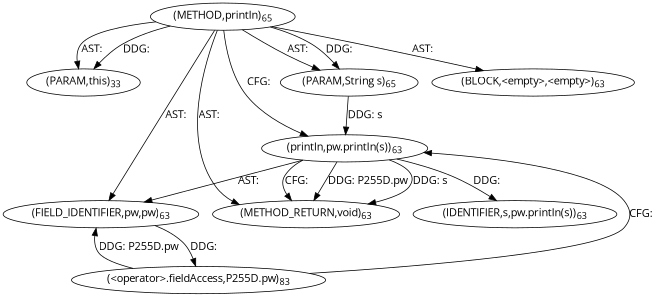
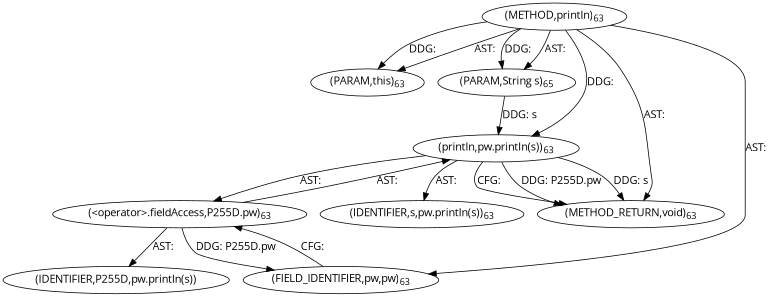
node "(METHOD,println)": text "65" -> "63"
node "(PARAM,this)": text "33" -> "63"
edge "(METHOD,println)" -> "(println,pw.println(s))": label "CFG: " -> "DDG: "
node "(BLOCK,<empty>,<empty>)": removed
edge "(println,pw.println(s))" -> "(FIELD_IDENTIFIER,pw,pw)": now "(println,pw.println(s))" -> "(<operator>.fieldAccess,P255D.pw)"
edge "(println,pw.println(s))" -> "(IDENTIFIER,s,pw.println(s))": label "DDG: " -> "AST: "
edge "(<operator>.fieldAccess,P255D.pw)" -> "(println,pw.println(s))": label "CFG: " -> "AST: "
edge "(FIELD_IDENTIFIER,pw,pw)" -> "(<operator>.fieldAccess,P255D.pw)": label "DDG: " -> "CFG: "
node "(<operator>.fieldAccess,P255D.pw)": text "83" -> "63"
node "(IDENTIFIER,P255D,pw.println(s))": added
